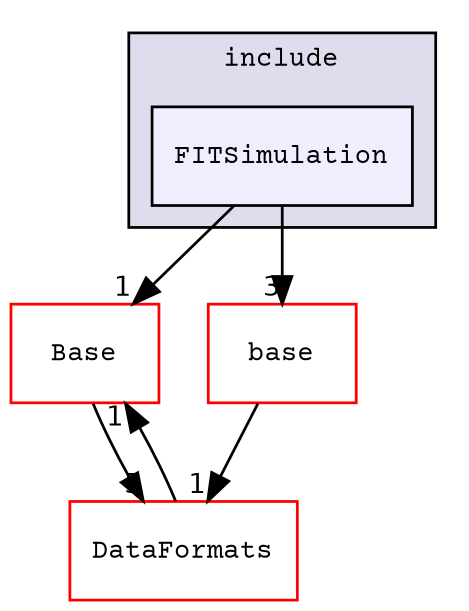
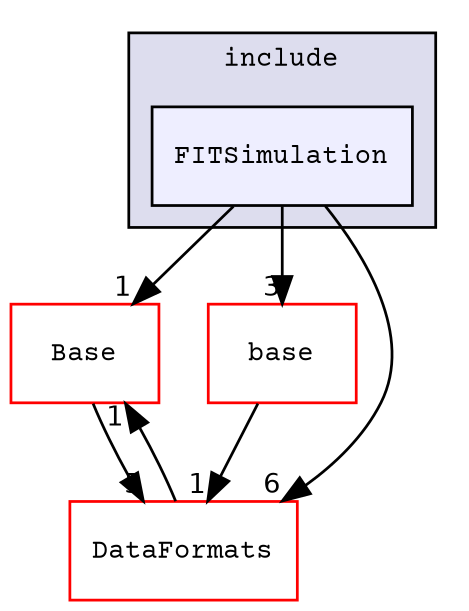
edge "FITSimulation" -> "DataFormats": added
